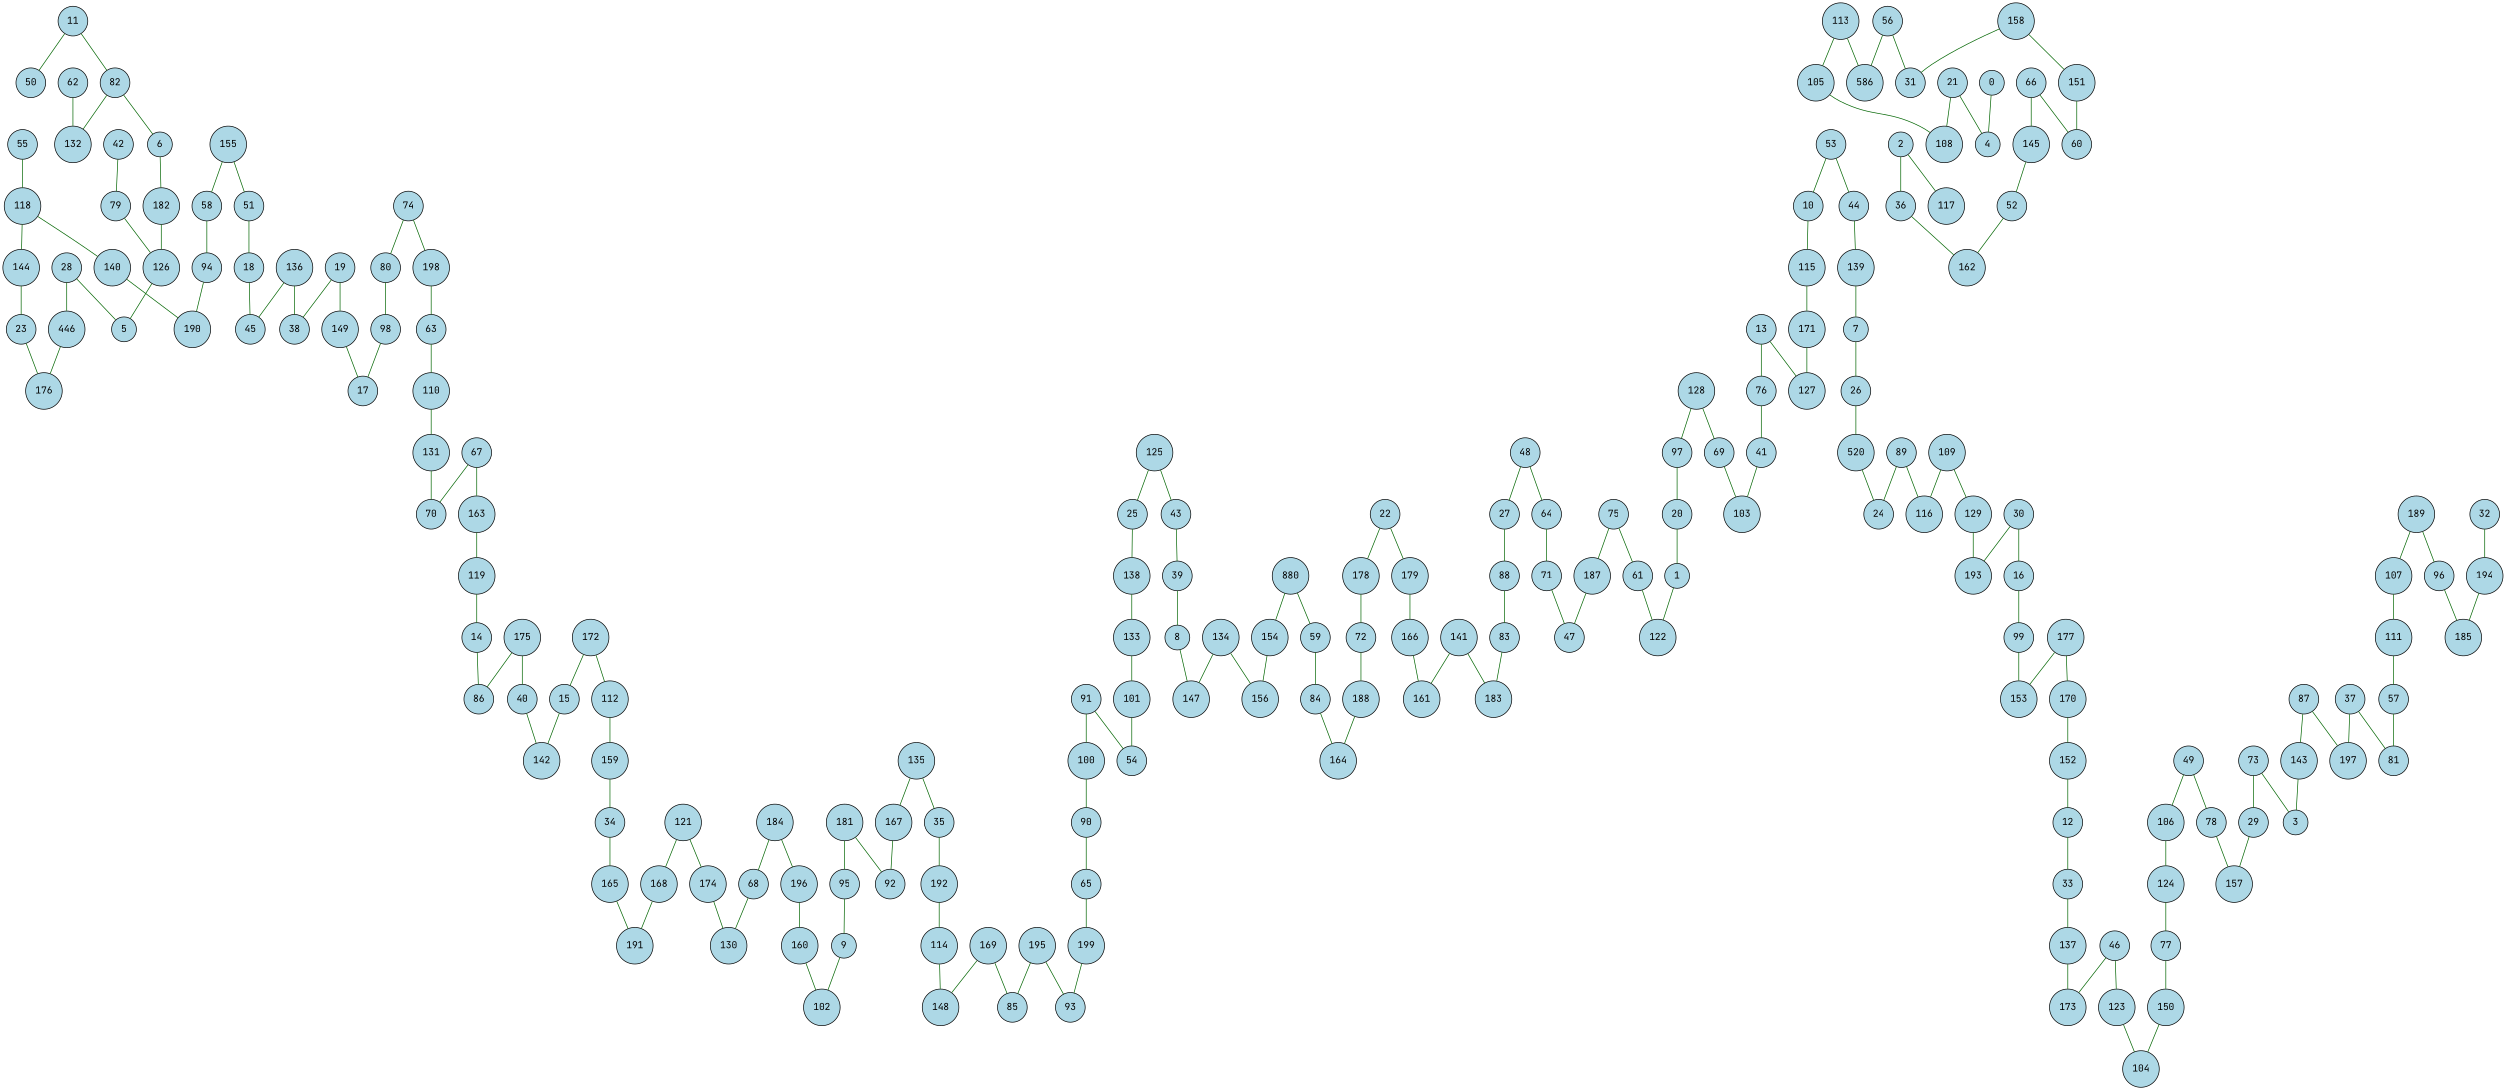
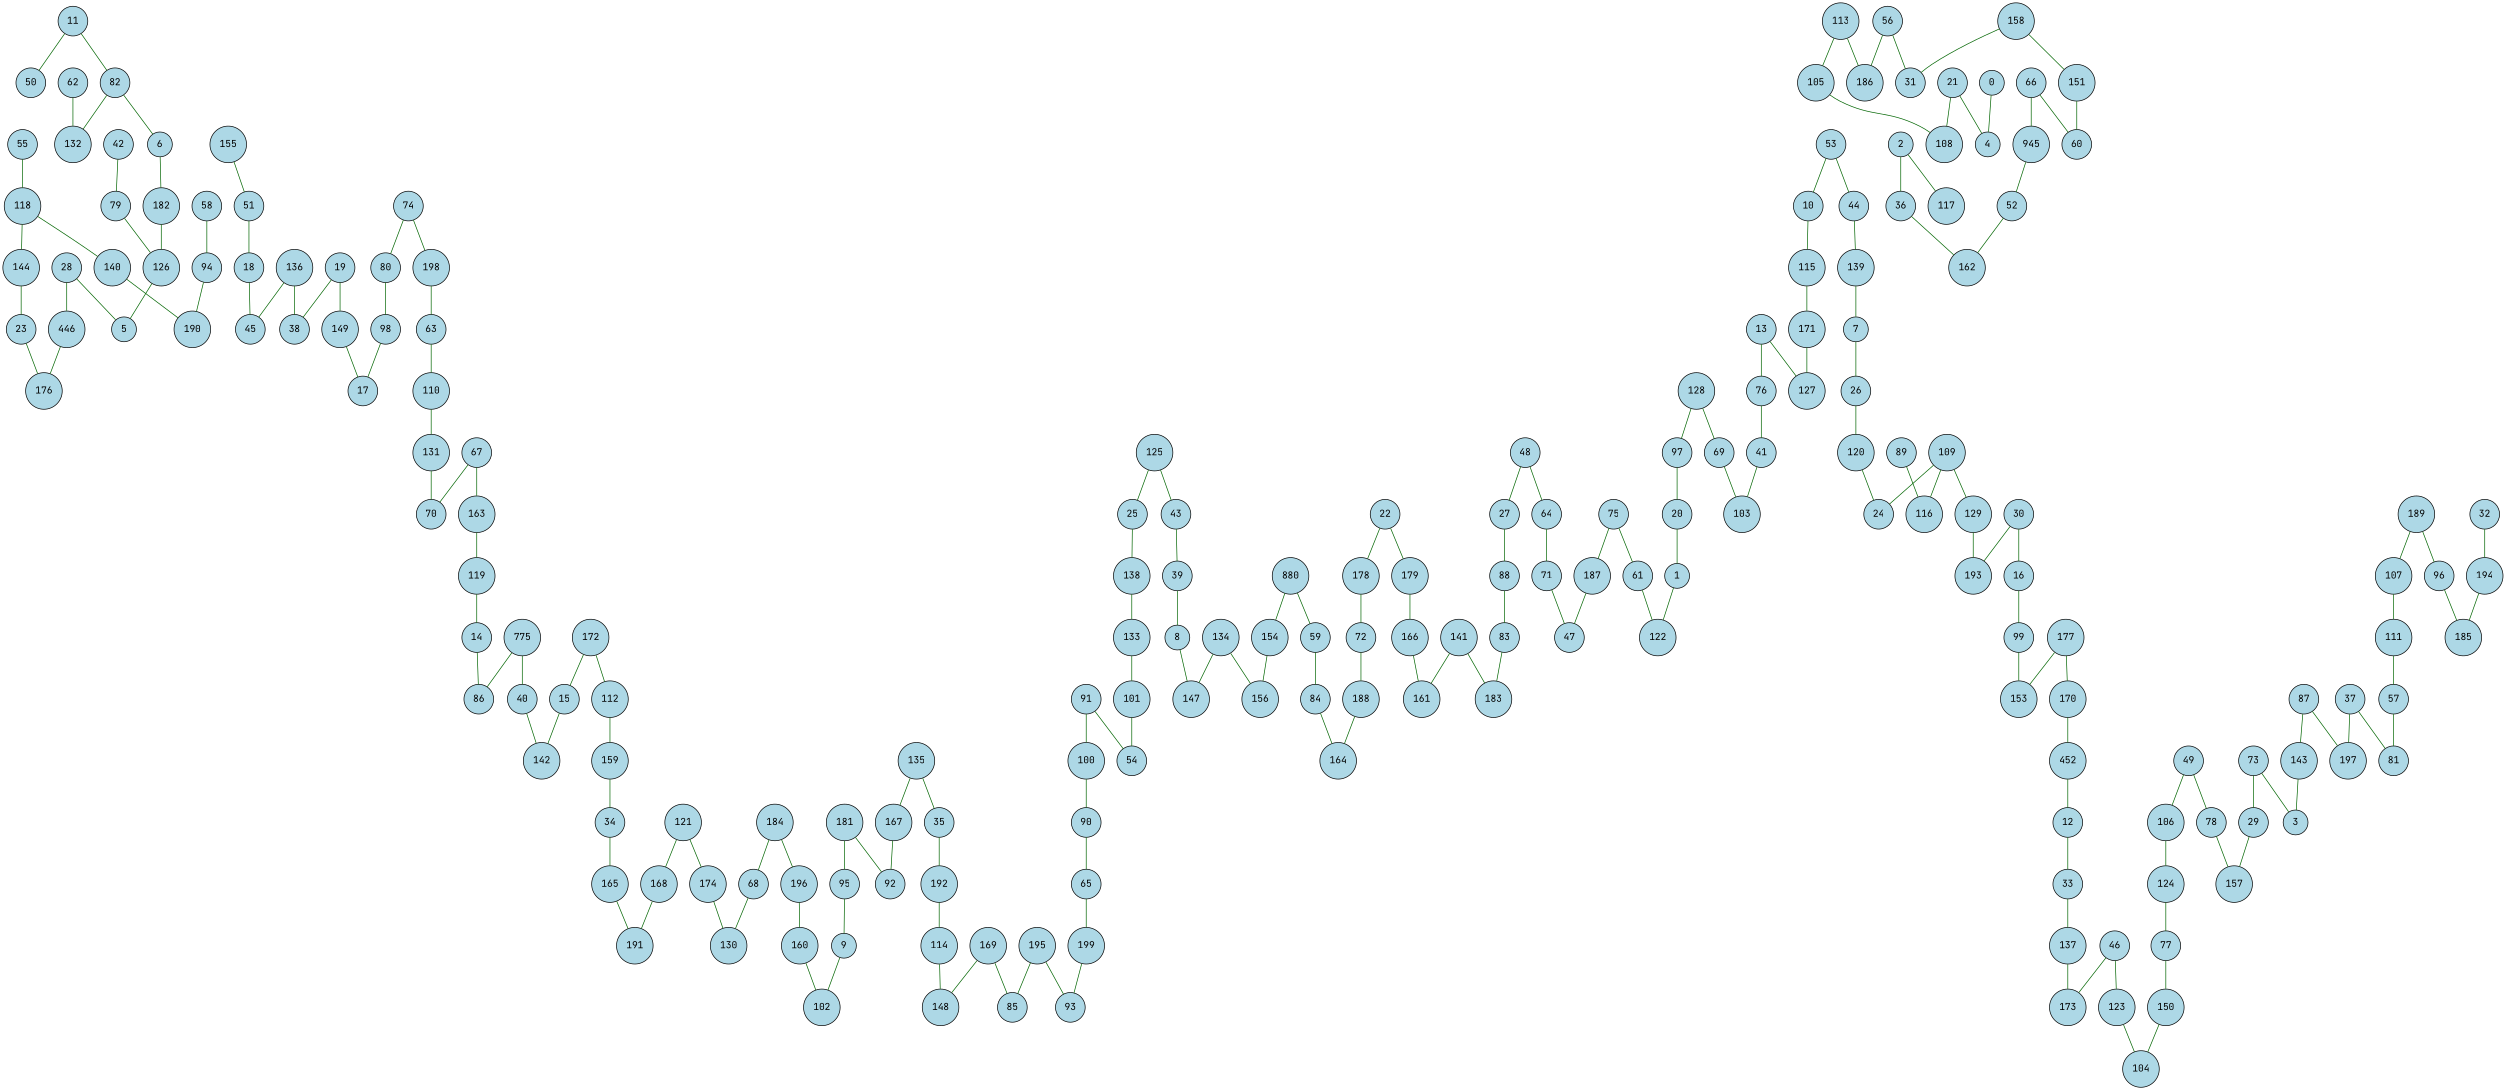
node "586": label "586" -> "186"
node "145": label "145" -> "945"
edge "155" -- "58": removed
node "520": label "520" -> "120"
edge "89" -- "24": now "109" -- "24"
node "175": label "175" -> "775"
node "152": label "152" -> "452"
